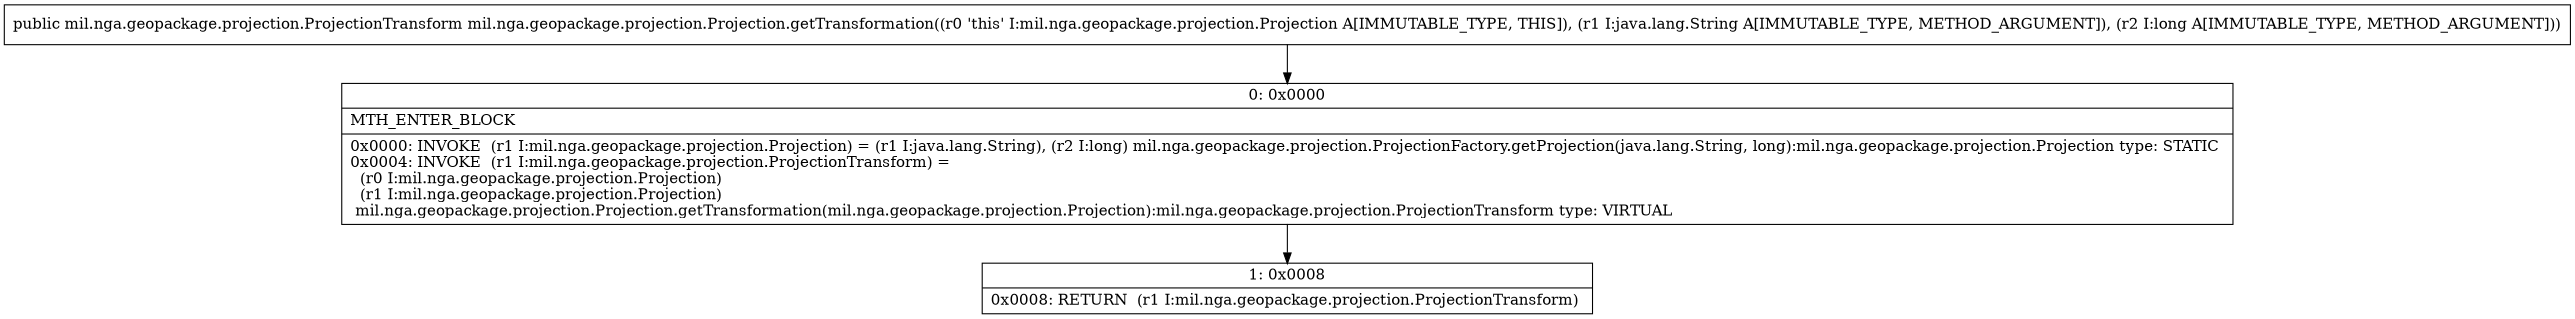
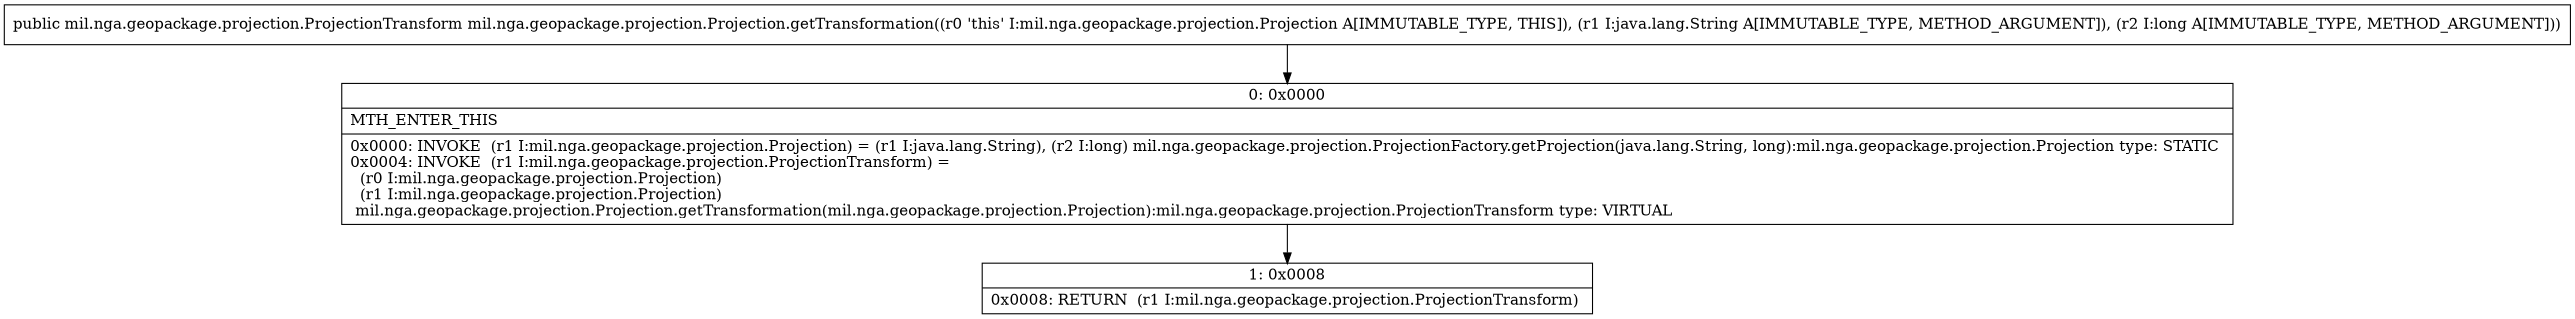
node "0: 0x0000": text "MTH_ENTER_BLOCK" -> "MTH_ENTER_THIS"
